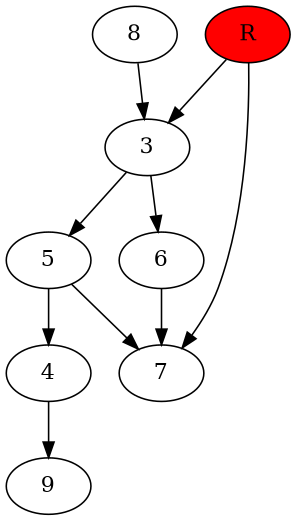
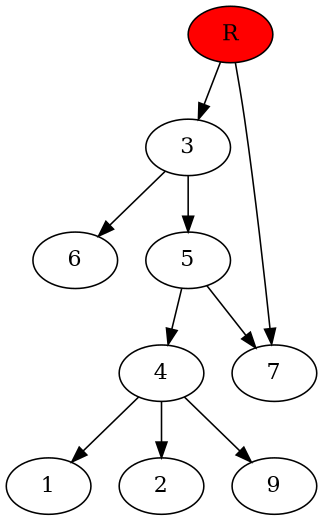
node "8": removed
edge "6" -> "7": removed
node "1": added
node "2": added
